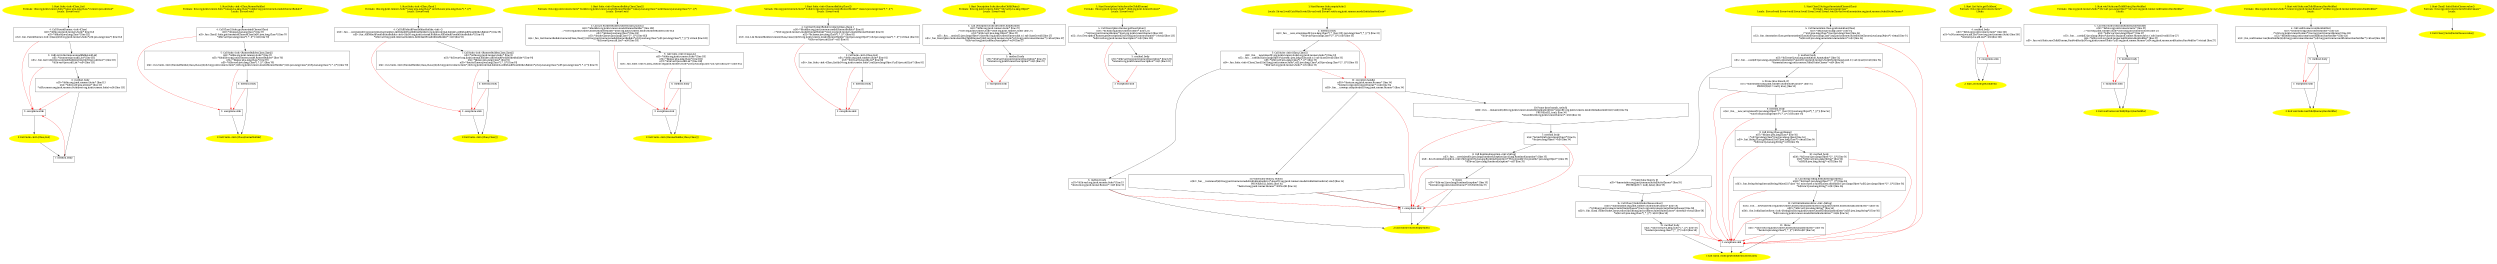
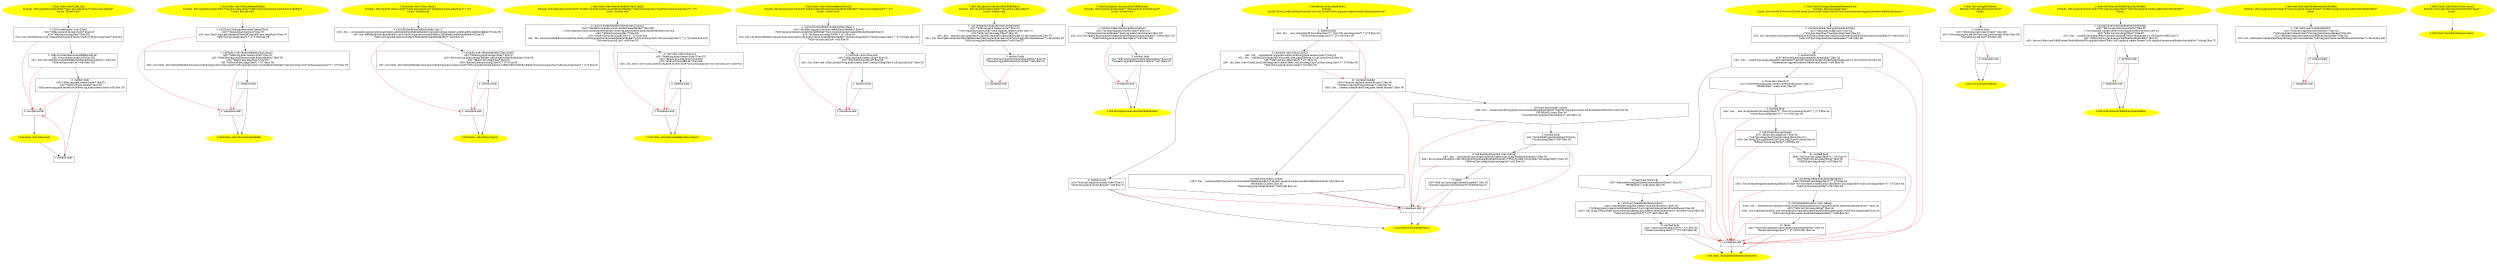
node "2: Exit Description Suite.describeChild(Runner)": added
node "2: Exit void Suite.runChild(Runner,RunNotifier)": removed
